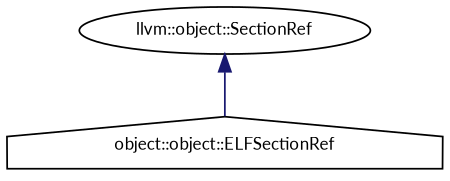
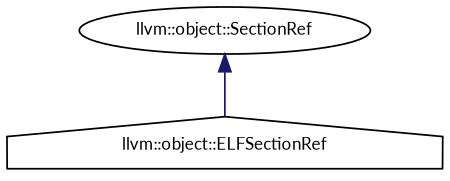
node "object::object::ELFSectionRef": label "object::object::ELFSectionRef" -> "llvm::object::ELFSectionRef"
